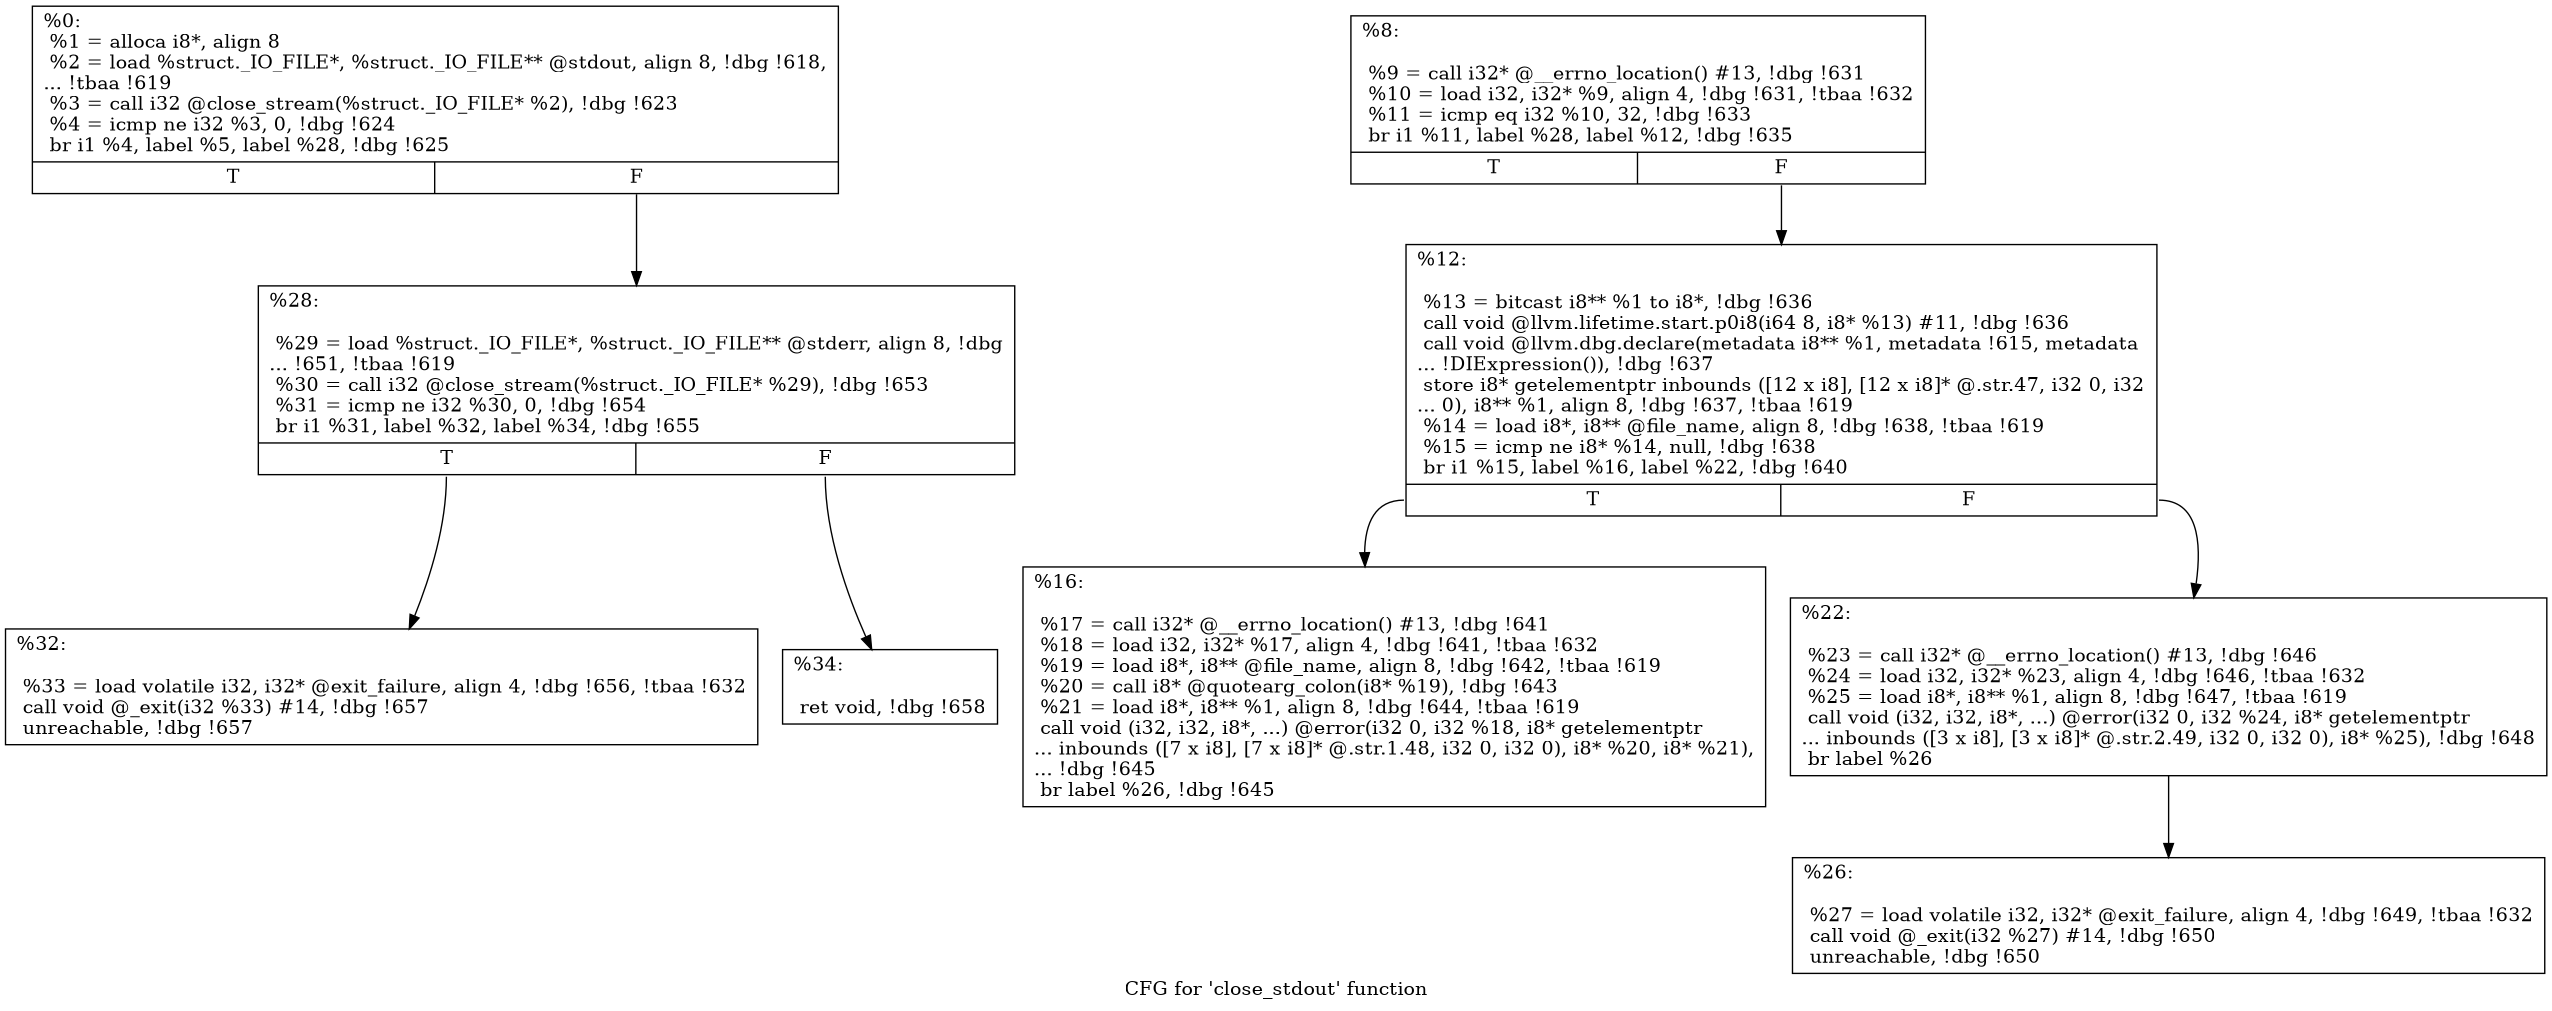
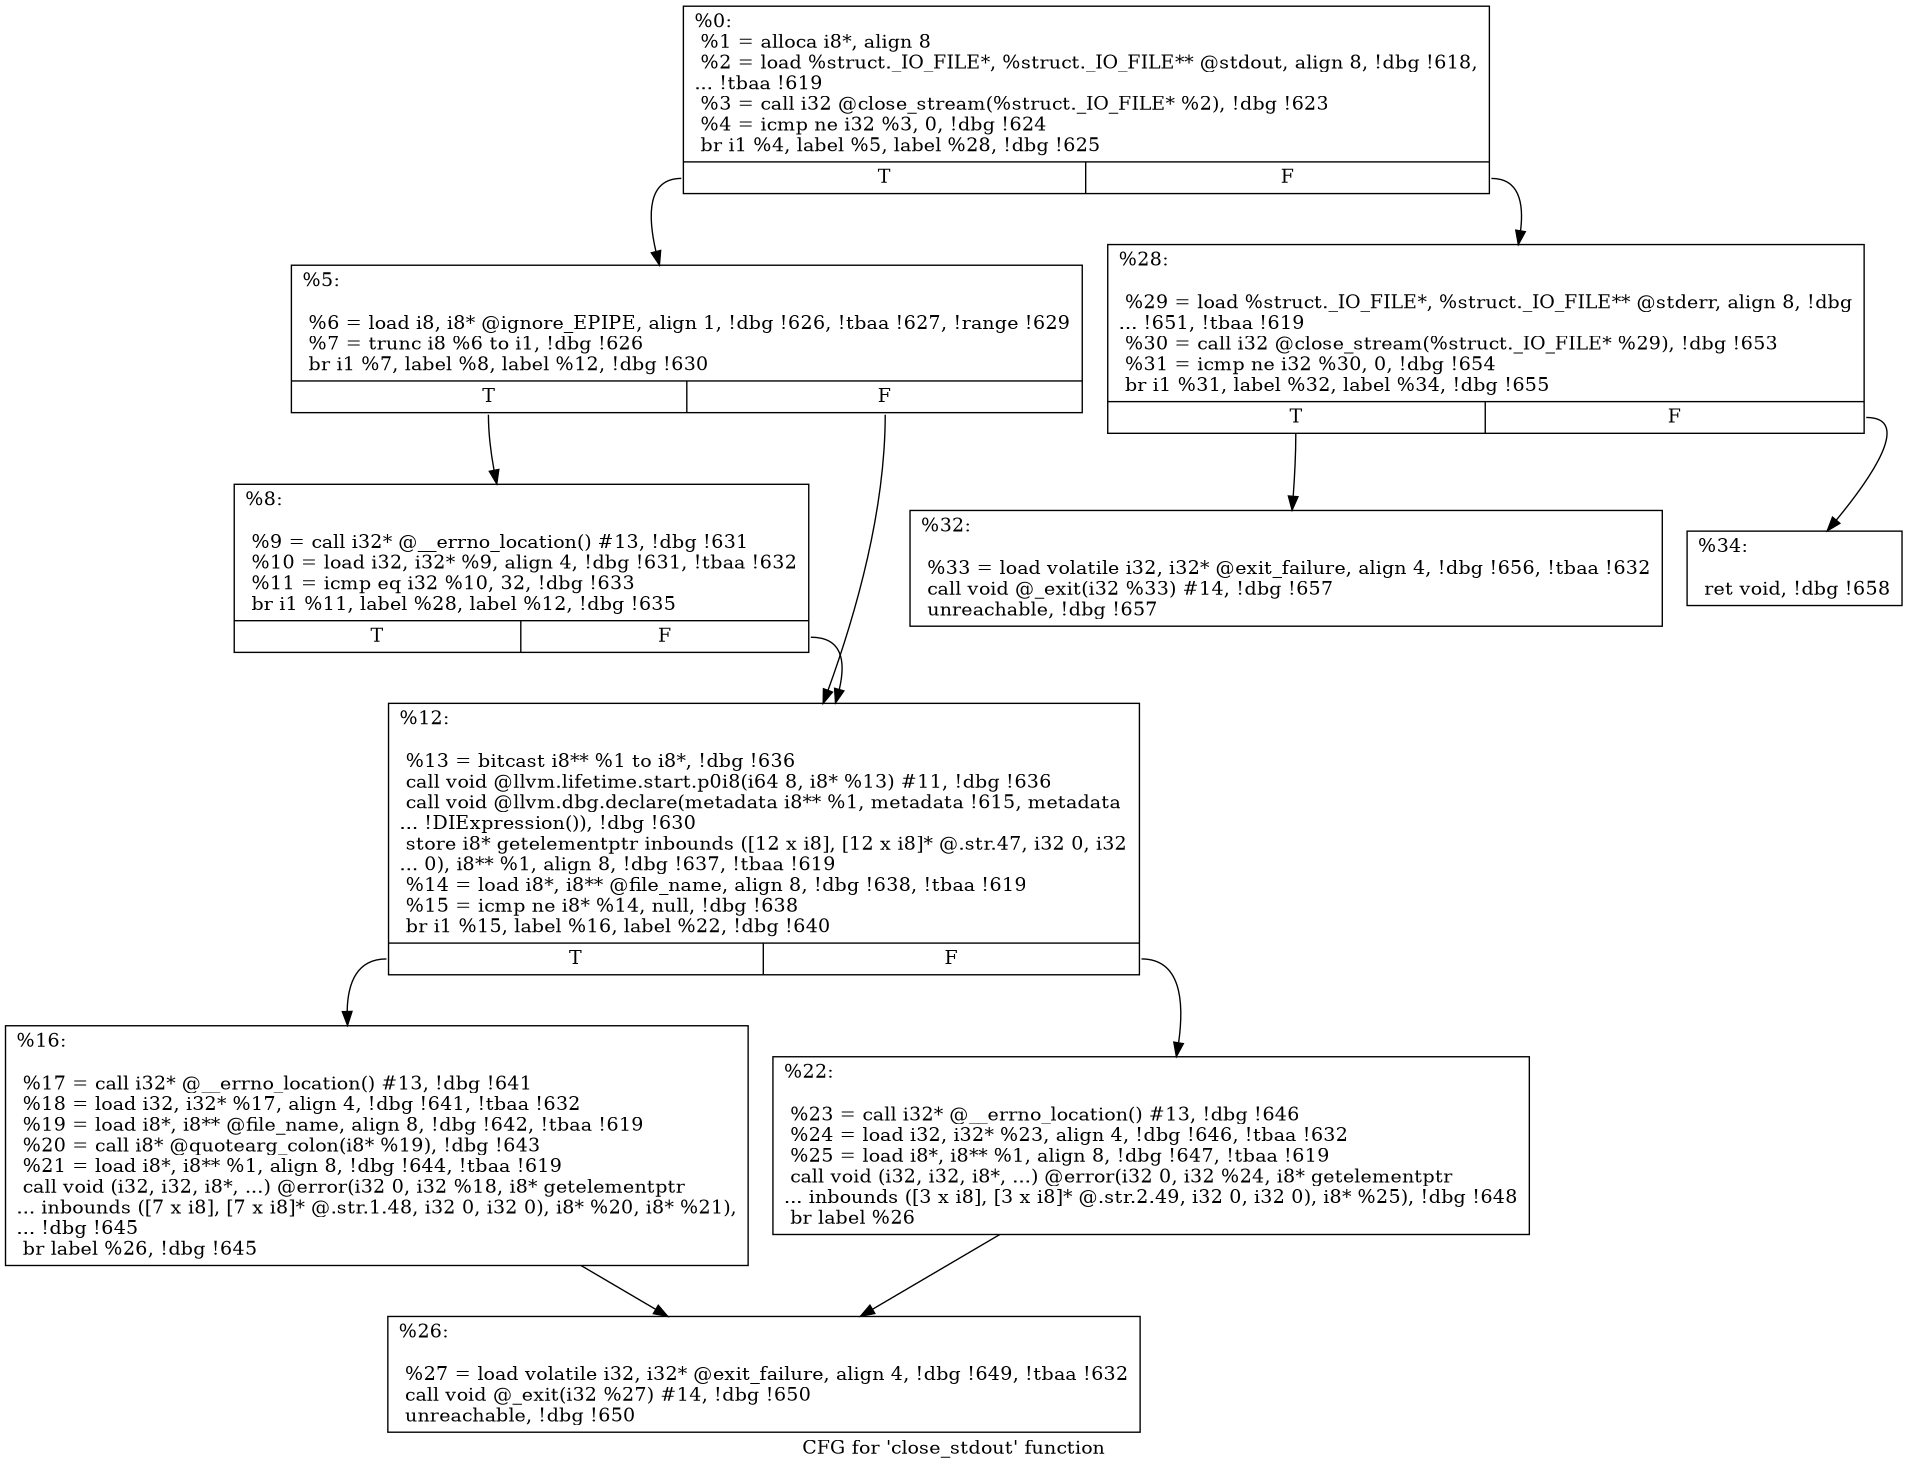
node "%5:": added
node "%12:": text "... !DIExpression()), !dbg !637" -> "... !DIExpression()), !dbg !630"
edge "%16:" -> "%26:": added
